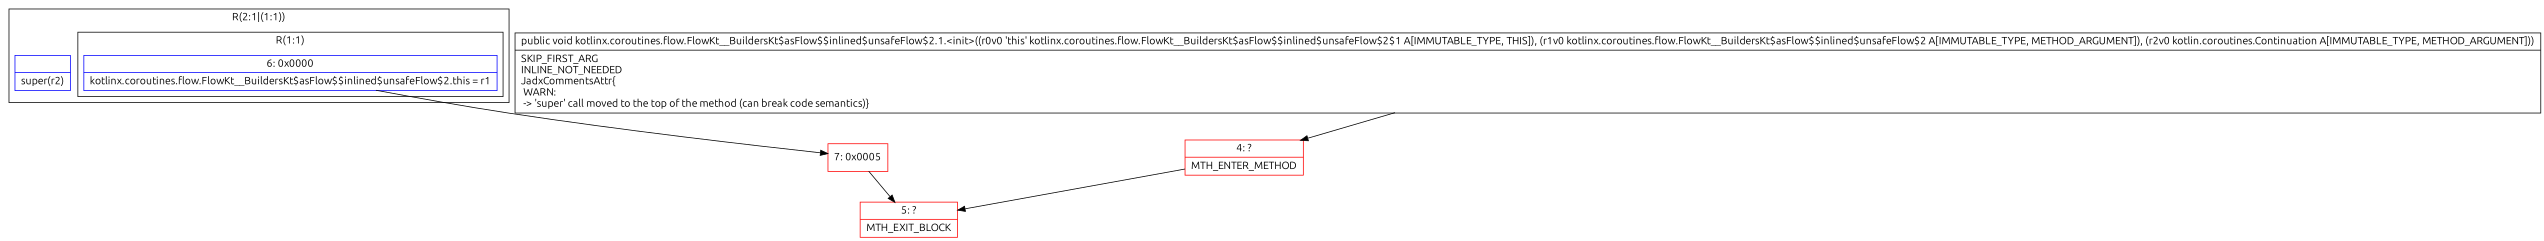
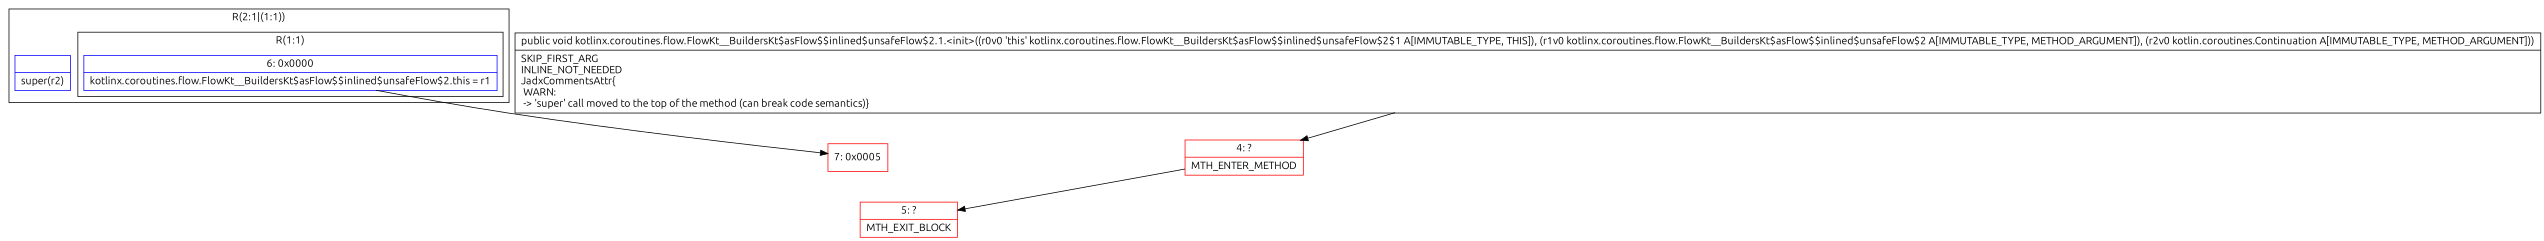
edge "7: 0x0005" -> "5: ?": removed
